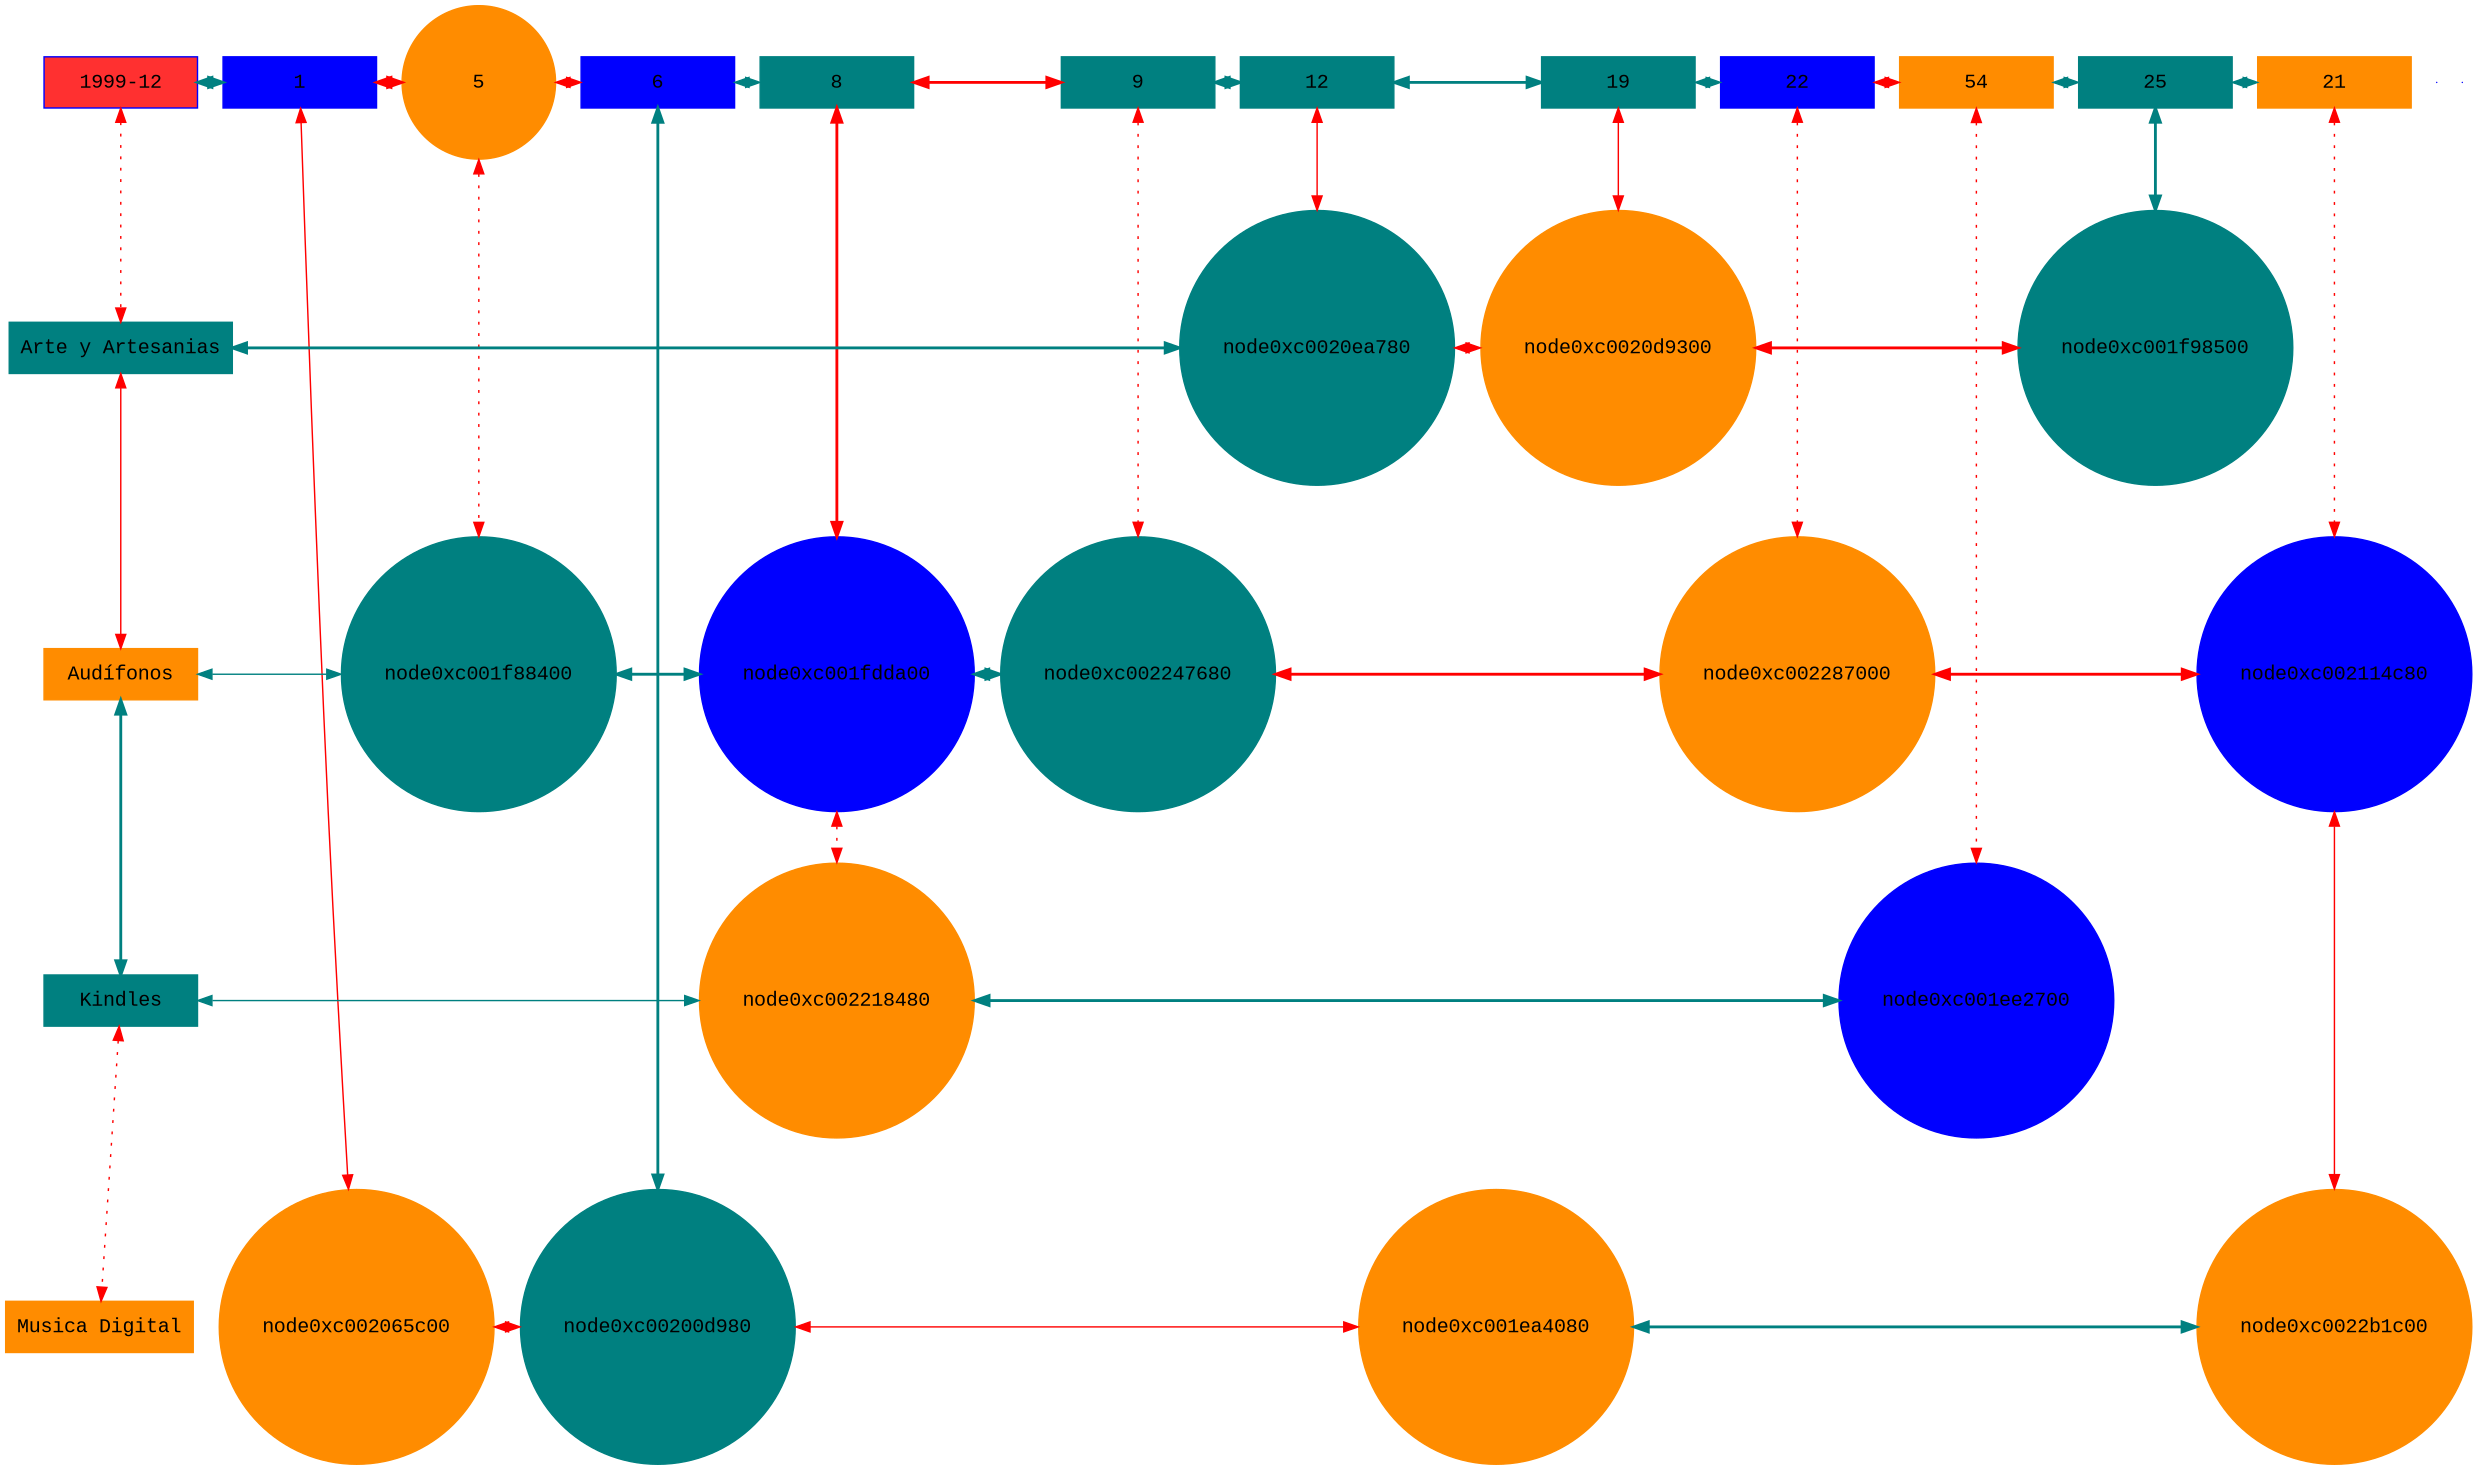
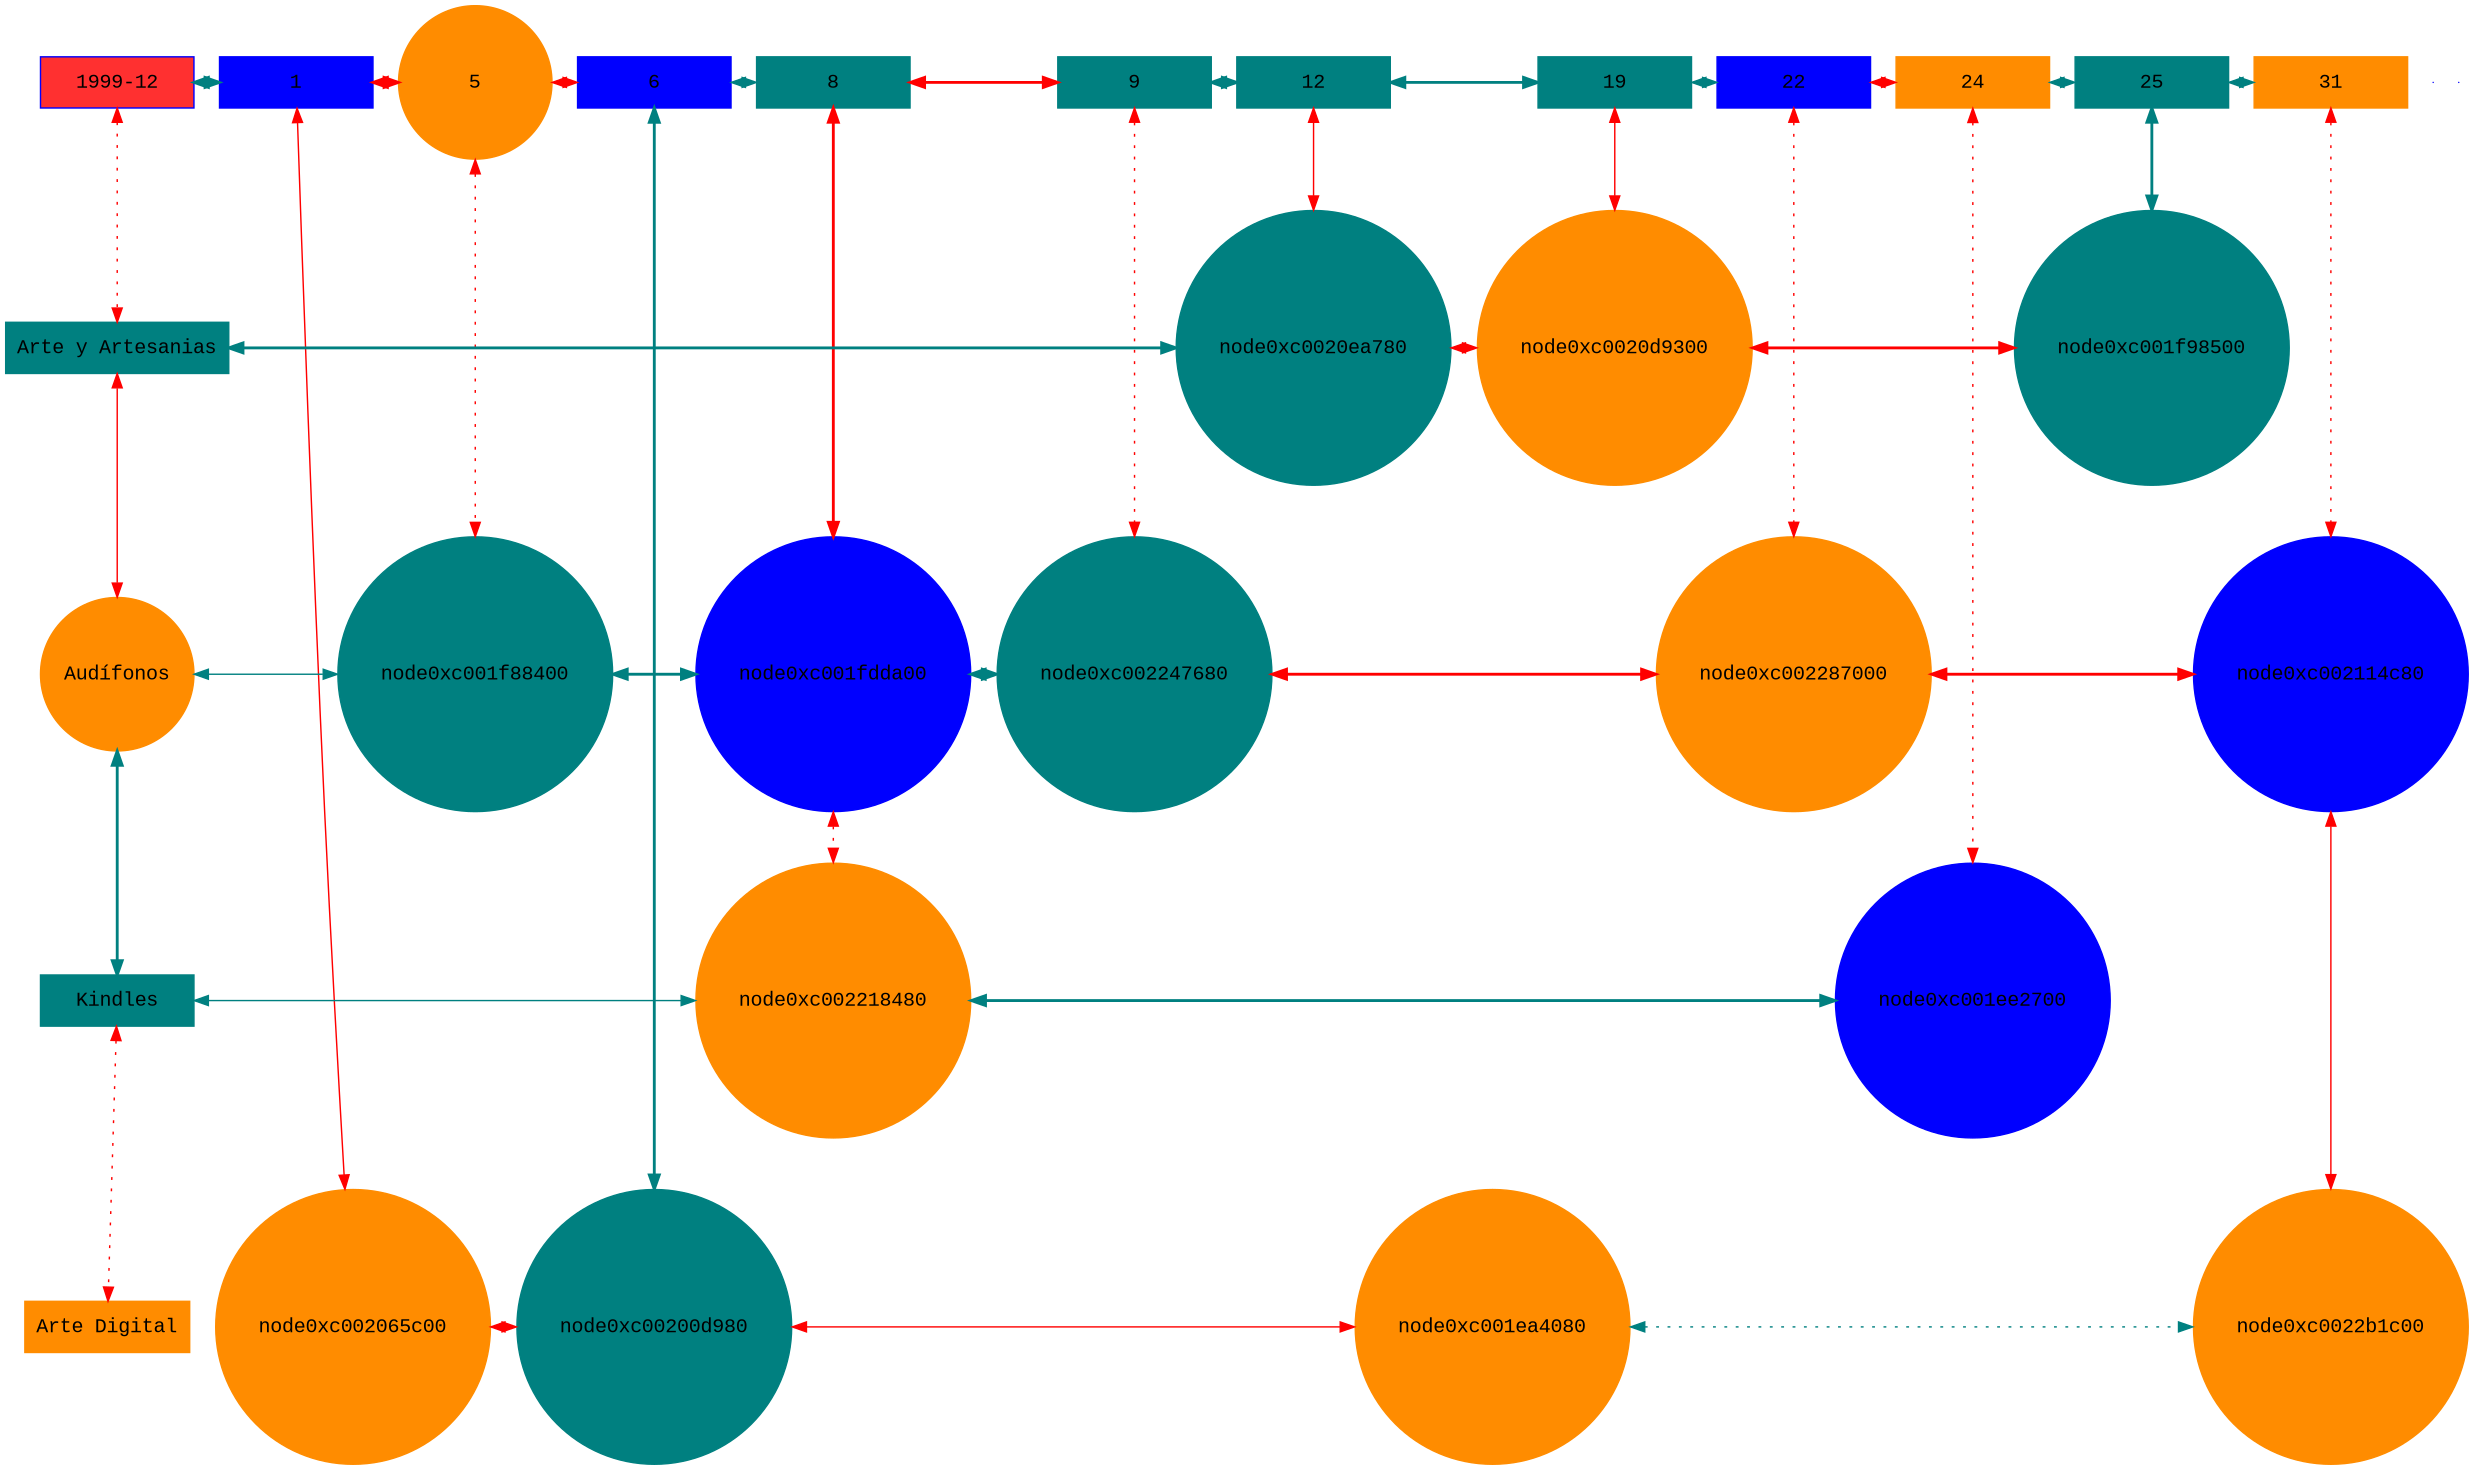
node "54": label "54" -> "24"
node "21": label "21" -> "31"
node "Audífonos": shape box -> circle
node "Musica Digital": label "Musica Digital" -> "Arte Digital"
edge "node0xc001ea4080" -- "node0xc0022b1c00": style bold -> dotted
